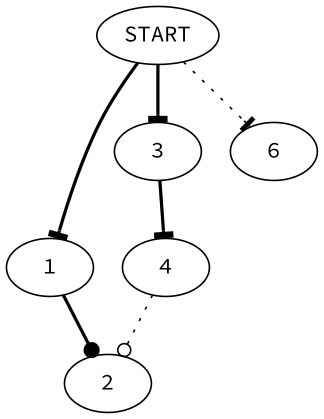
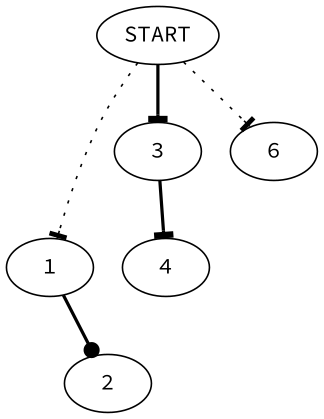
edge "START" -> "1": style bold -> dotted
edge "4" -> "2": removed
